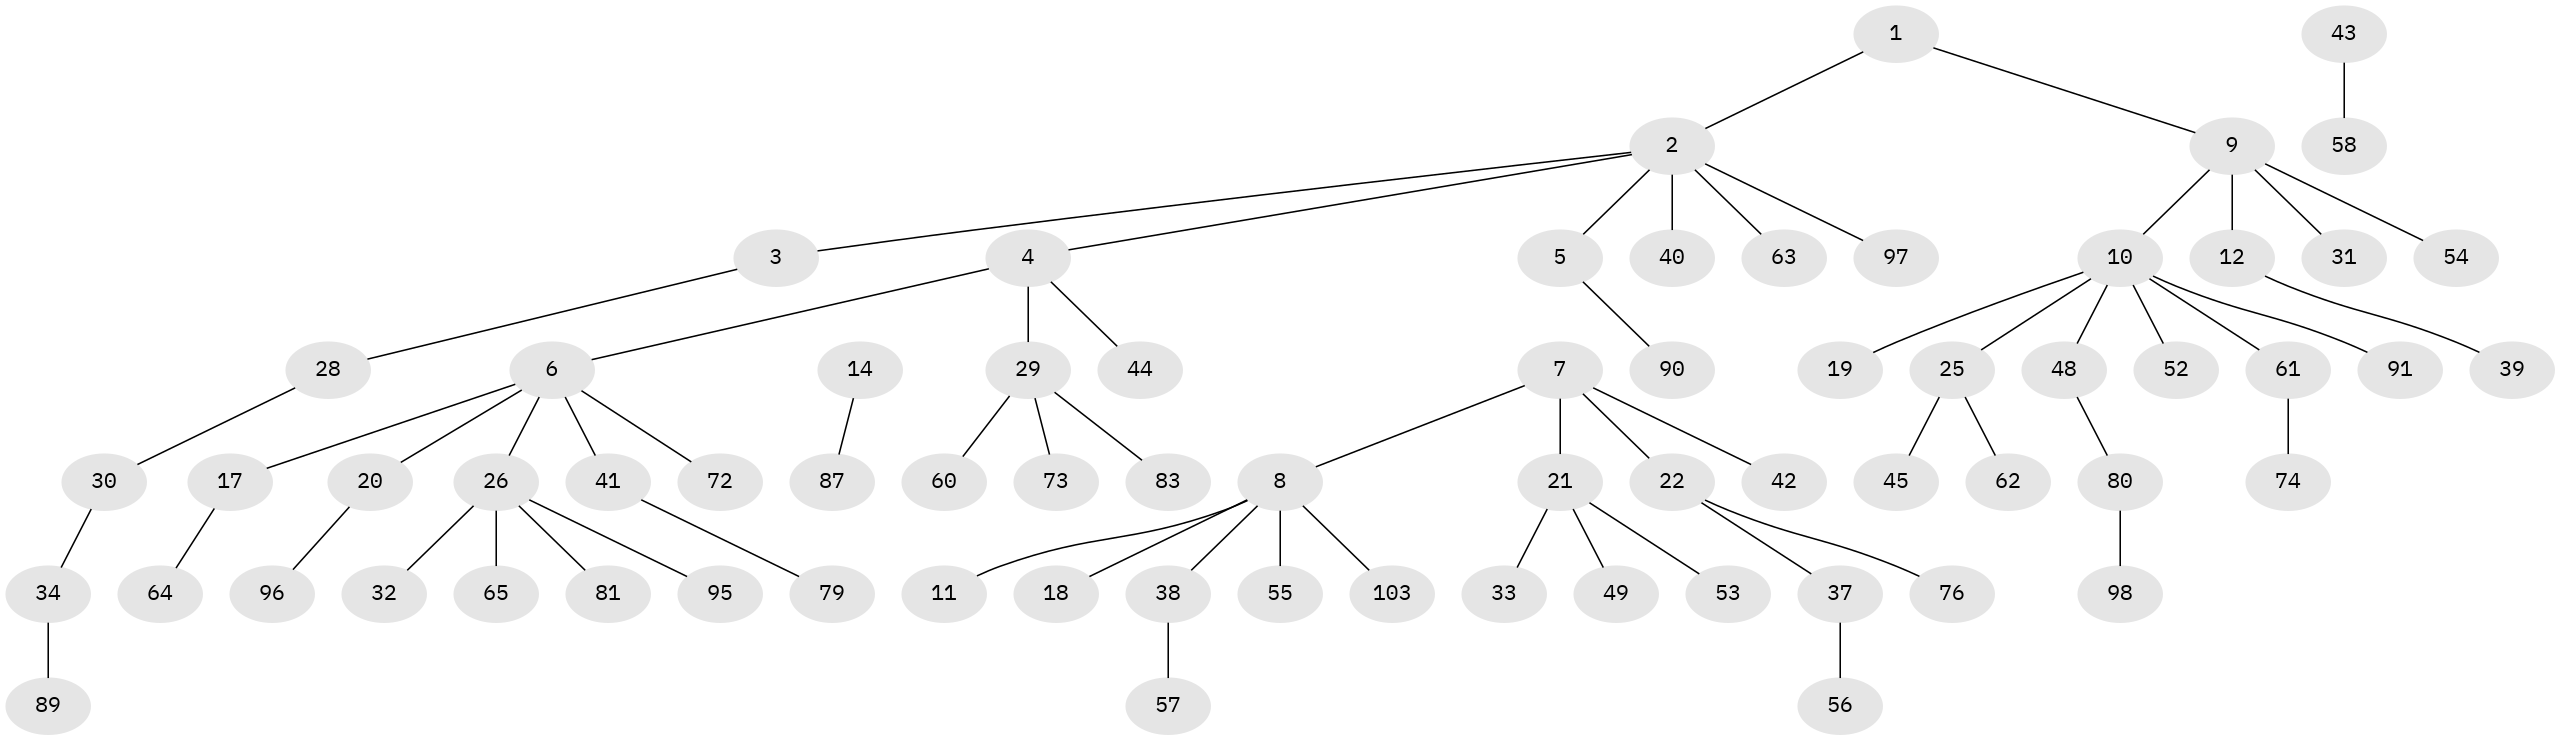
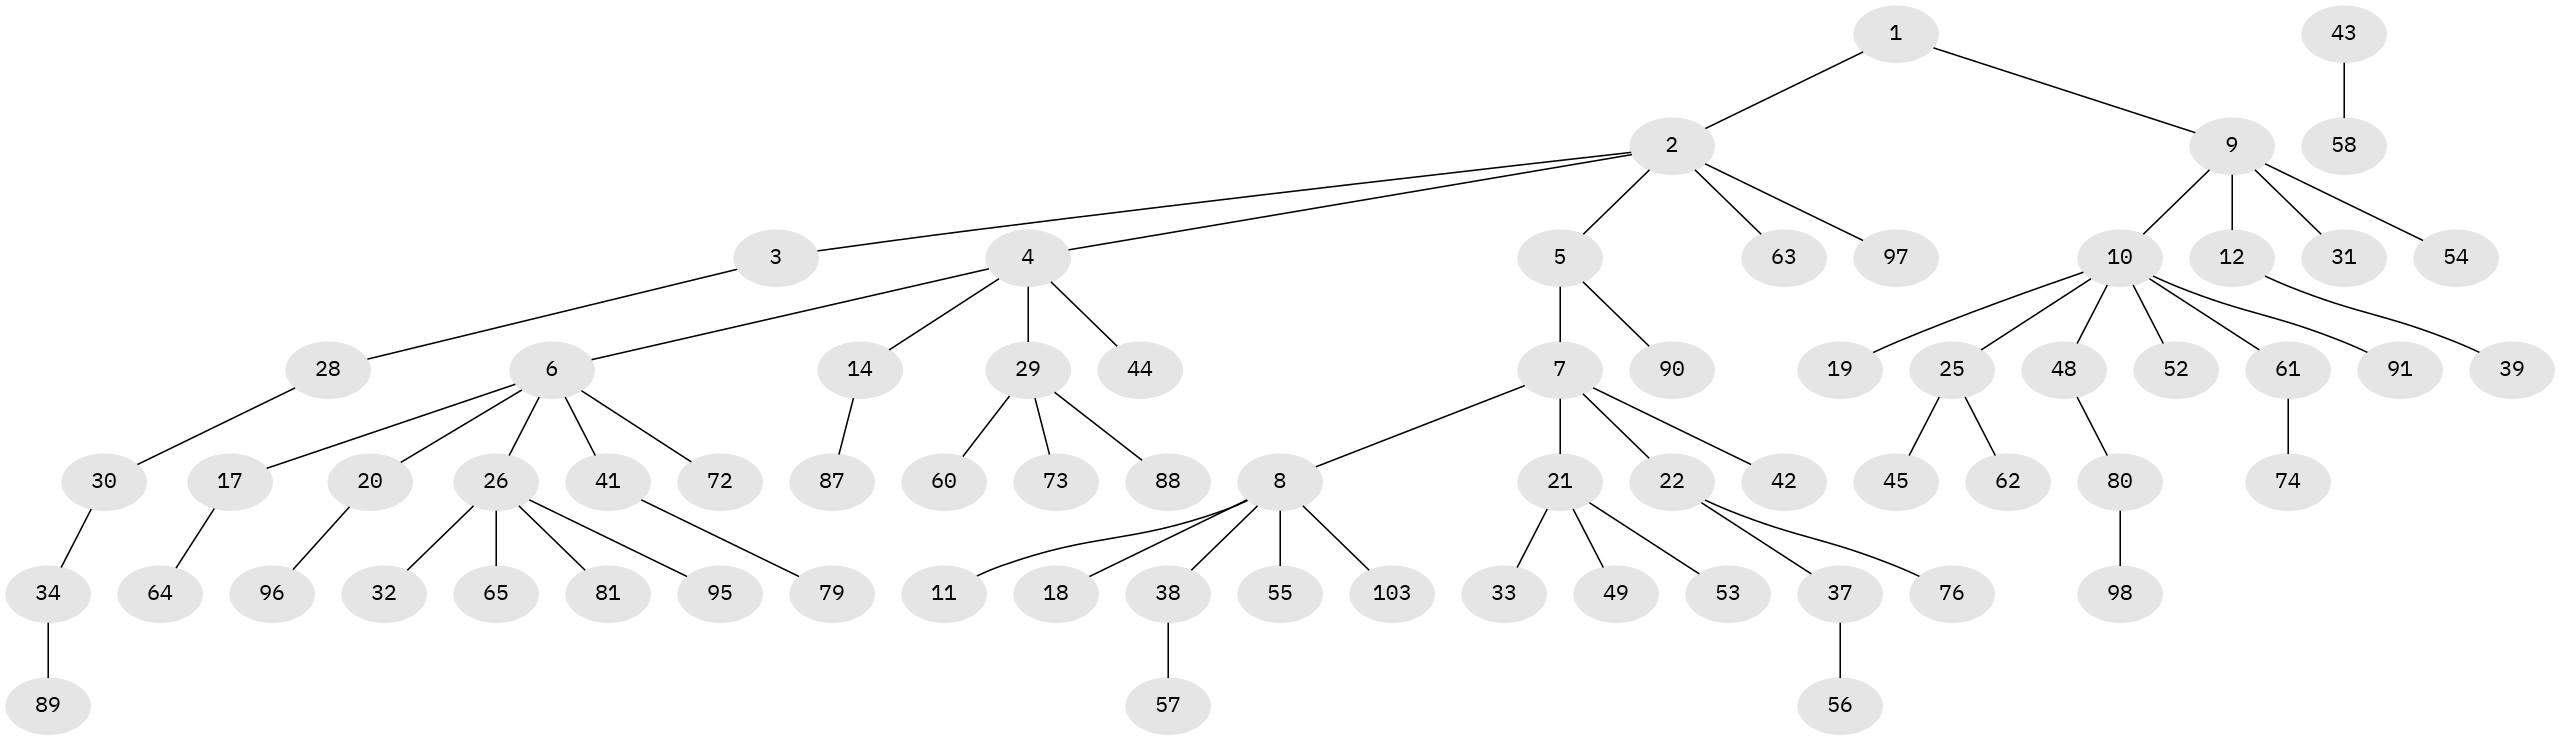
node "40": removed
edge "4" -- "14": added
edge "5" -- "7": added
node "83": label "83" -> "88"
